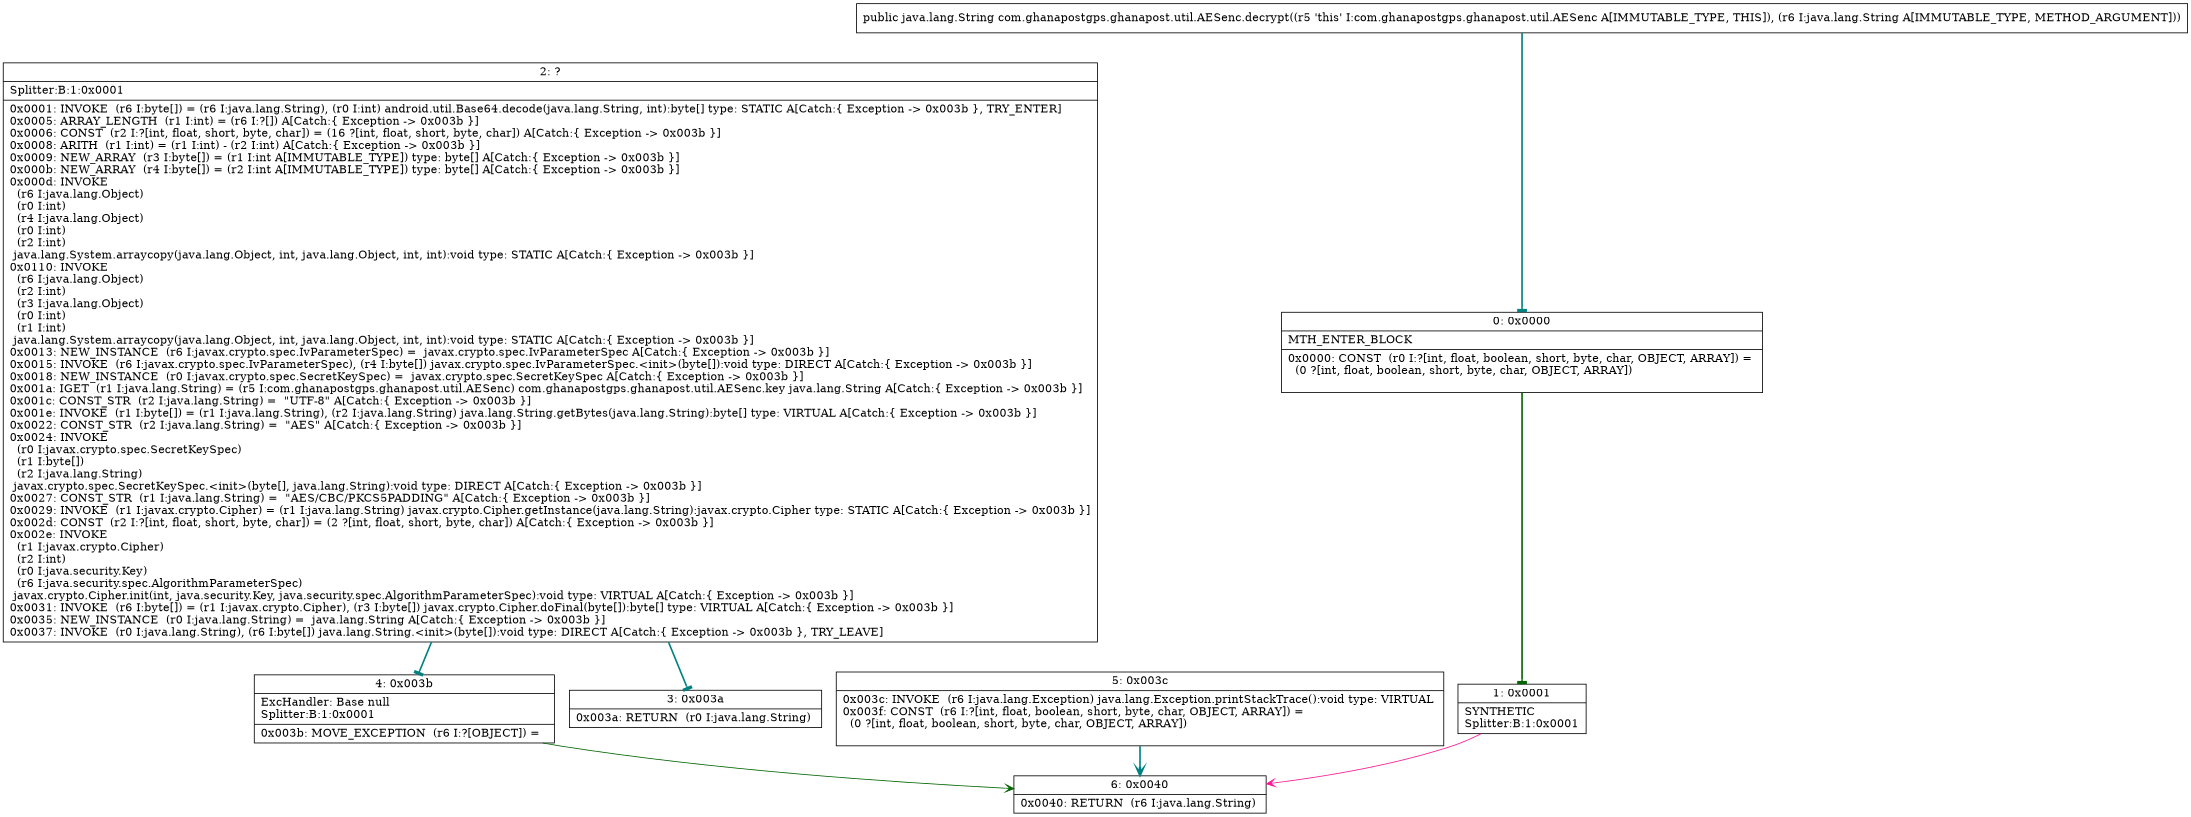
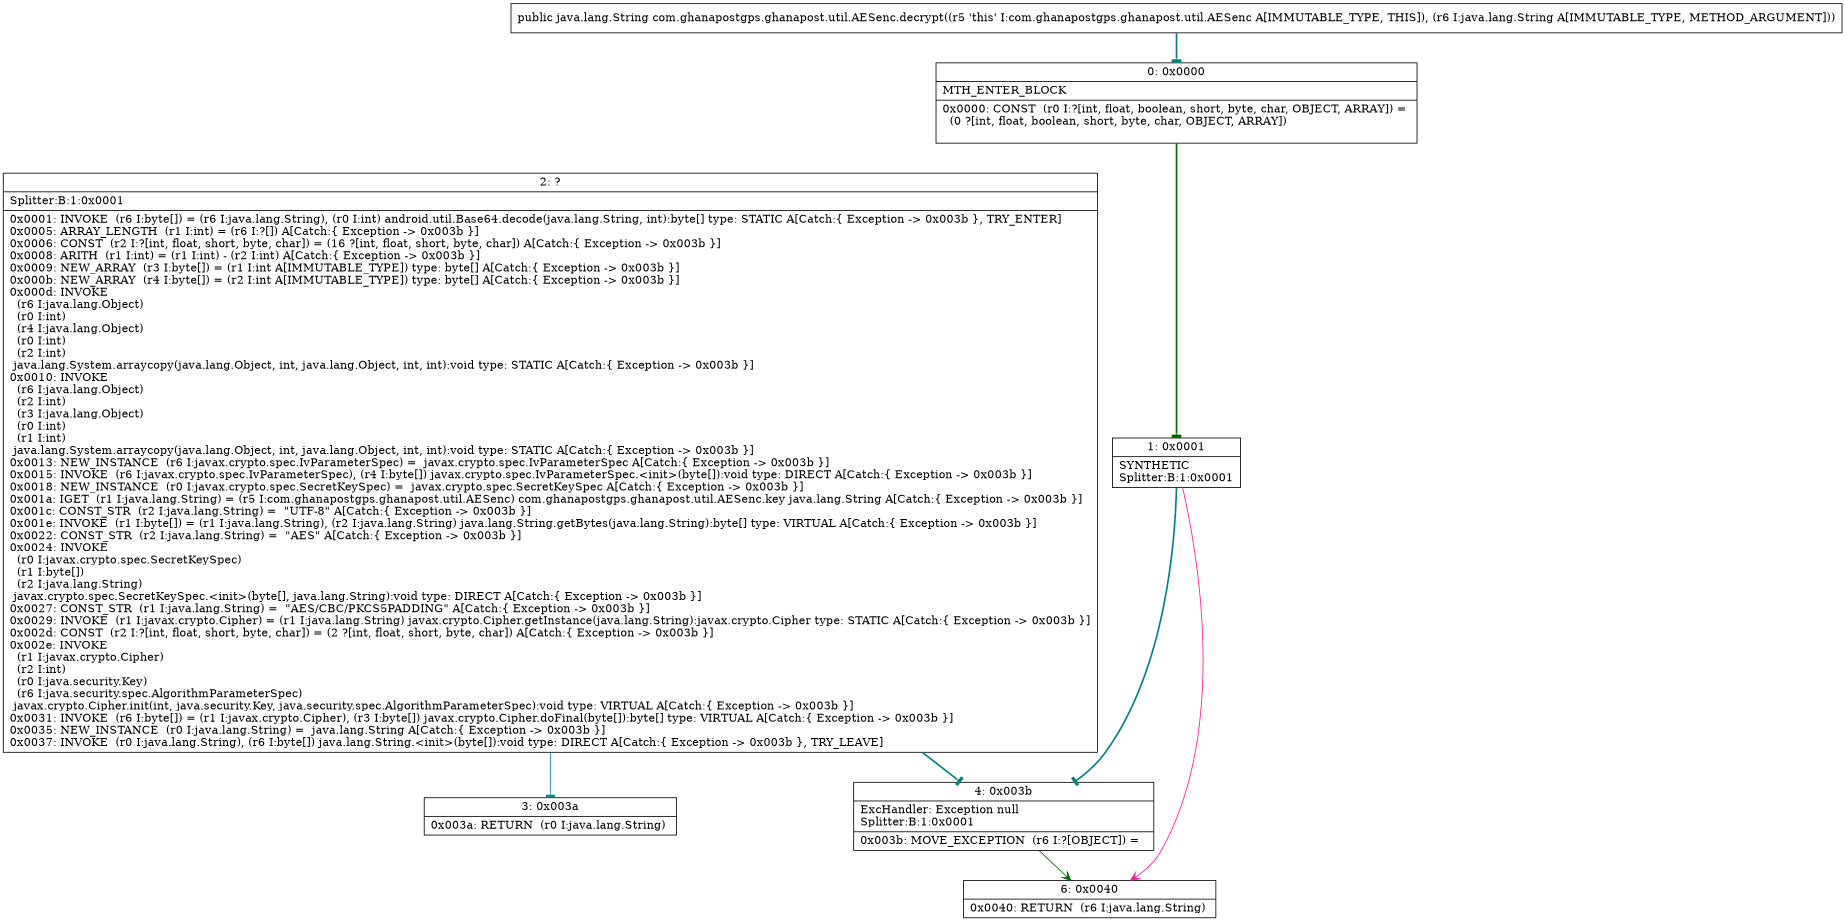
node "2: ?": text "0x0110: INVOKE" -> "0x0010: INVOKE"
edge "1: 0x0001" -> "4: 0x003b": added
edge "2: ?" -> "3: 0x003a": style bold -> solid
node "4: 0x003b": text "ExcHandler: Base null" -> "ExcHandler: Exception null"
node "5: 0x003c": removed
